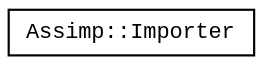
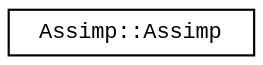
node "Assimp::Importer": label "Assimp::Importer" -> "Assimp::Assimp"
